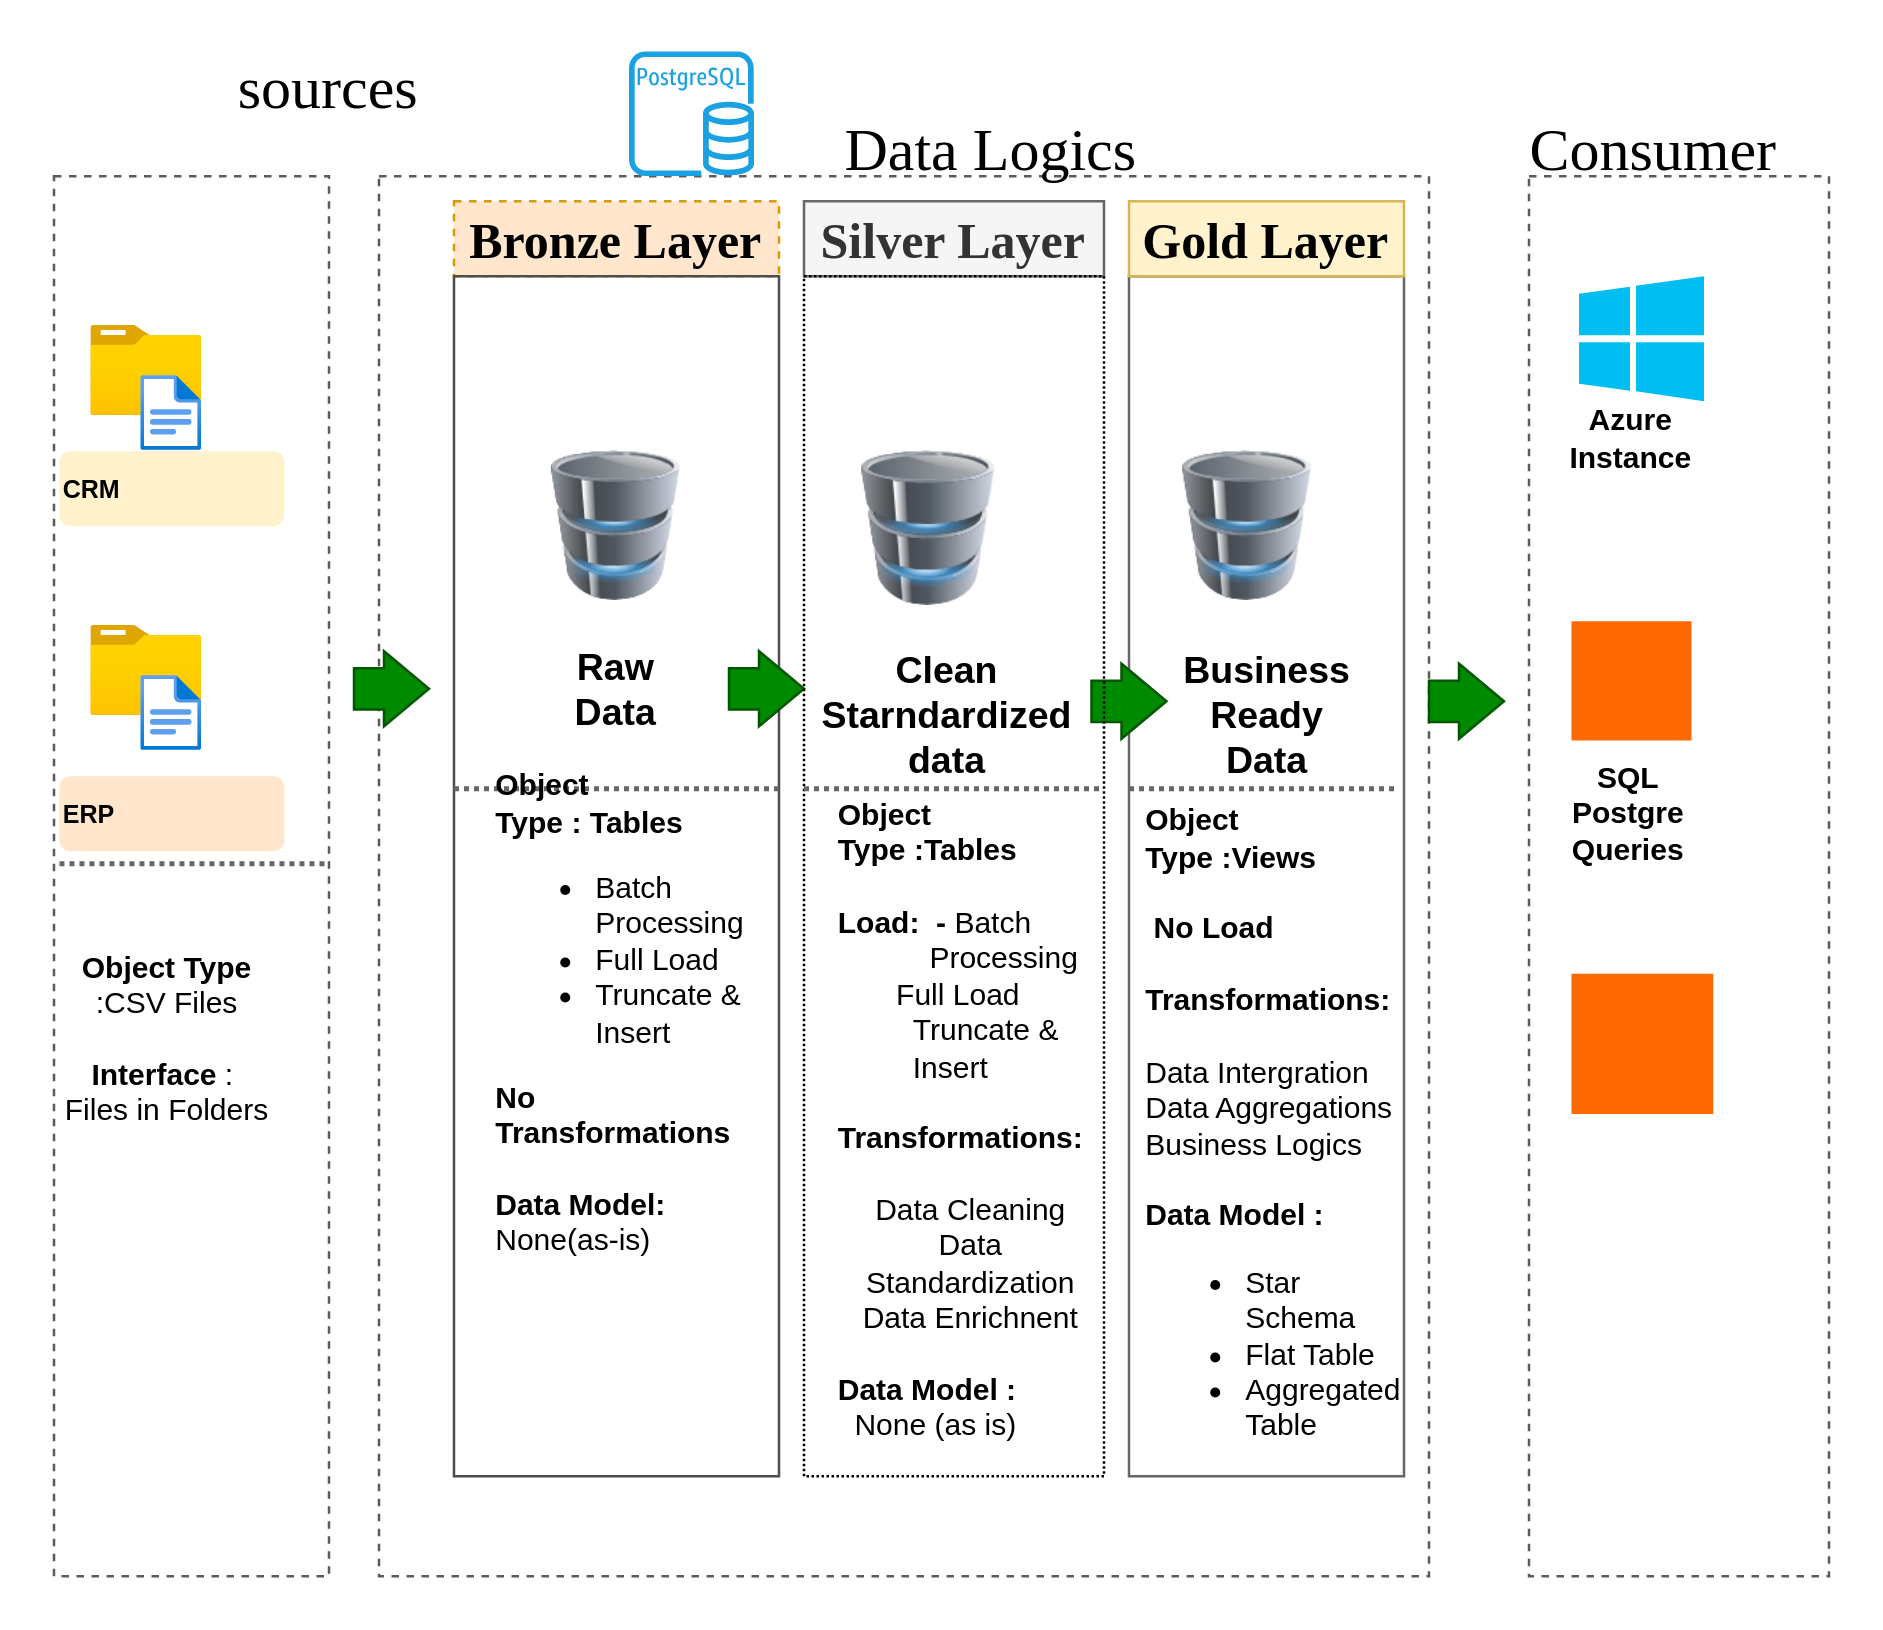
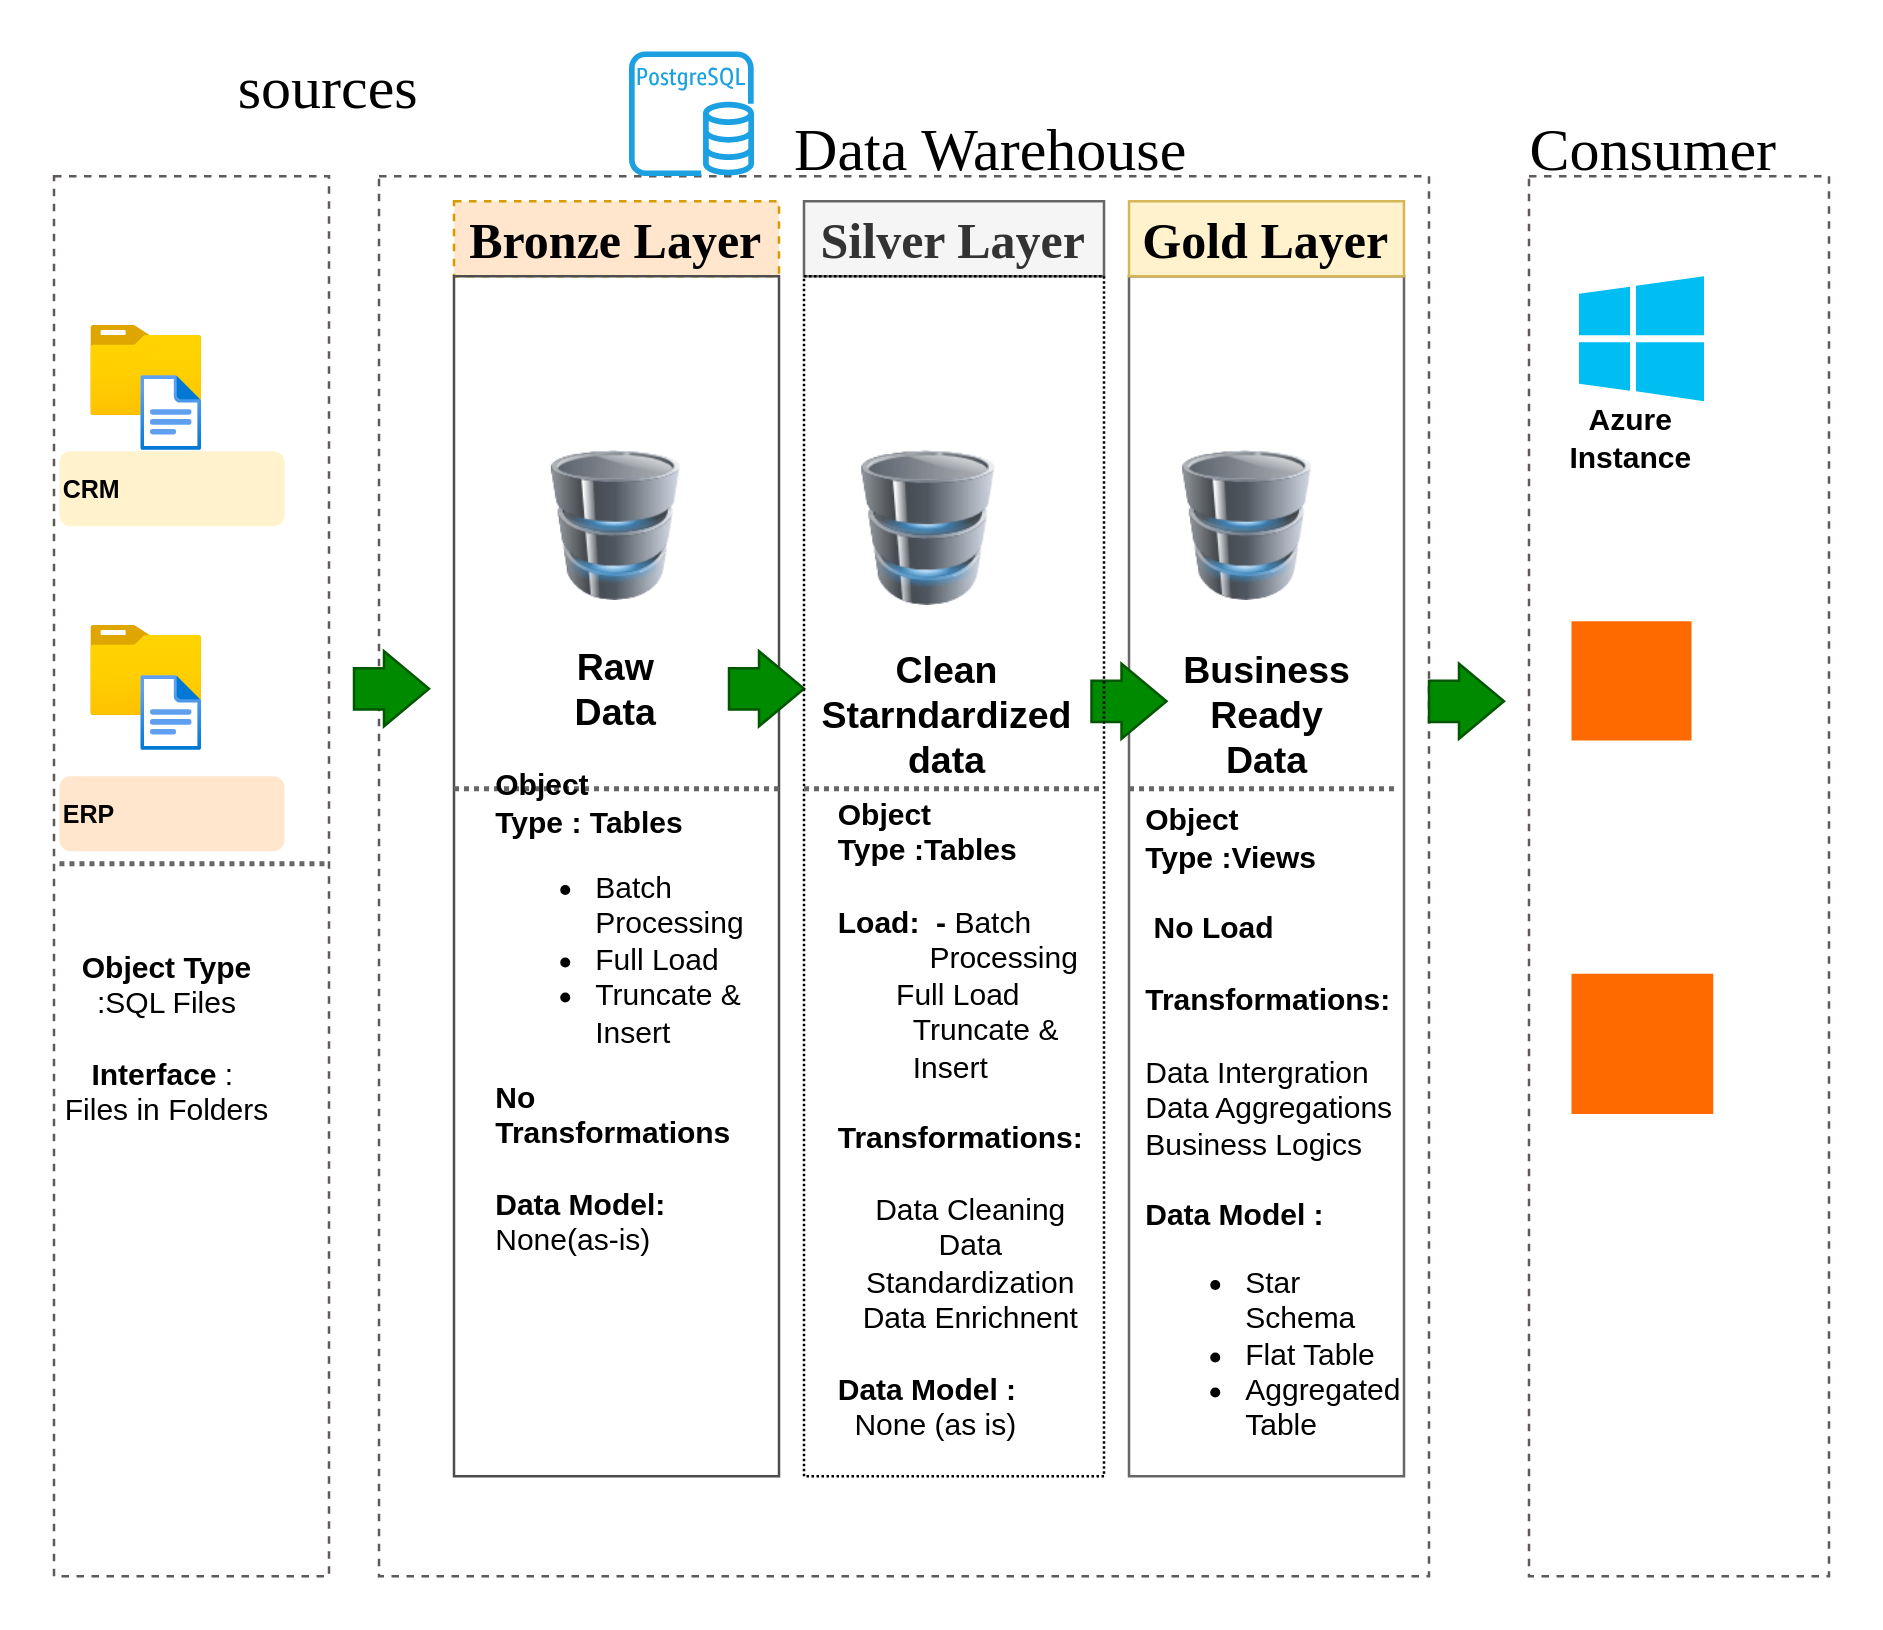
node "Data Logics": label "Data Logics" -> "Data Warehouse"
node "SQL Postgre Queries": removed
node "Object Type :CSV Files Interface : Files in Folders": label "Object Type :CSV Files Interface : Files in Folders" -> "Object Type :SQL Files Interface : Files in Folders"
